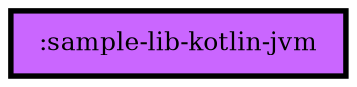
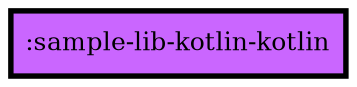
node ":sample-lib-kotlin-jvm": label ":sample-lib-kotlin-jvm" -> ":sample-lib-kotlin-kotlin"
